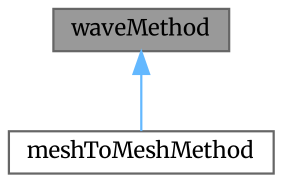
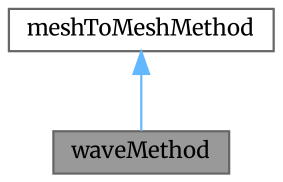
edge "meshToMeshMethod" -> "waveMethod": reversed
